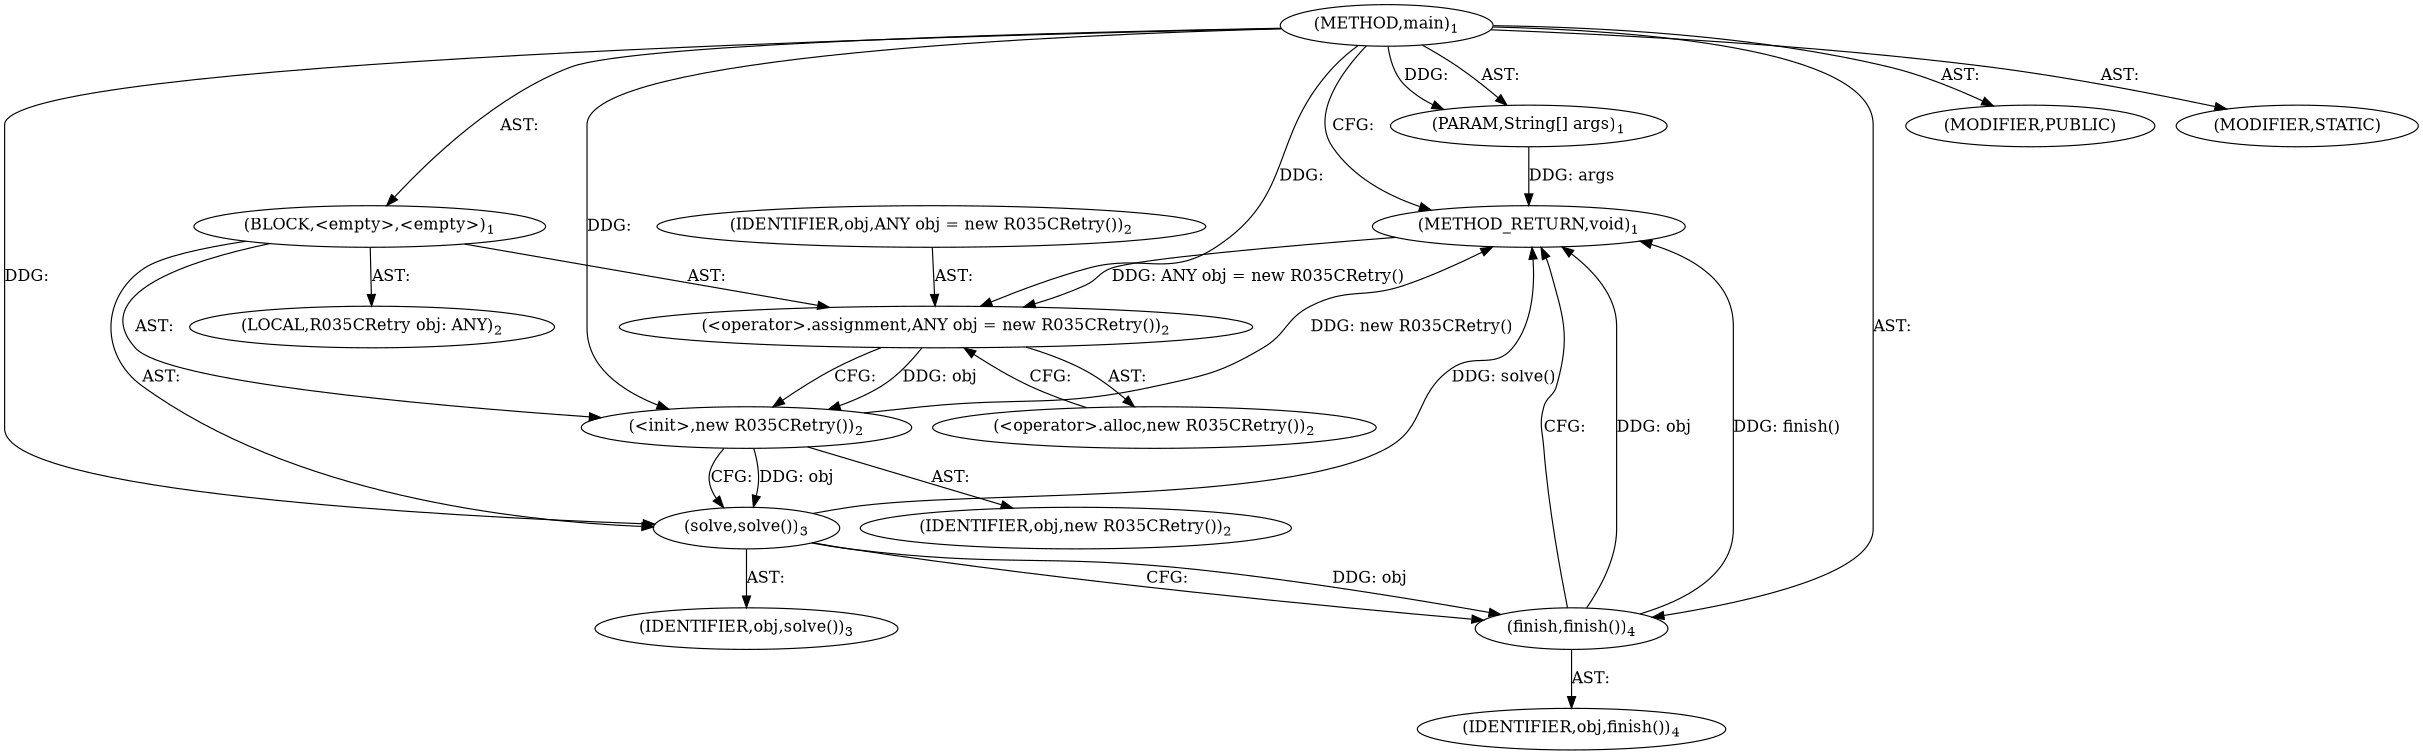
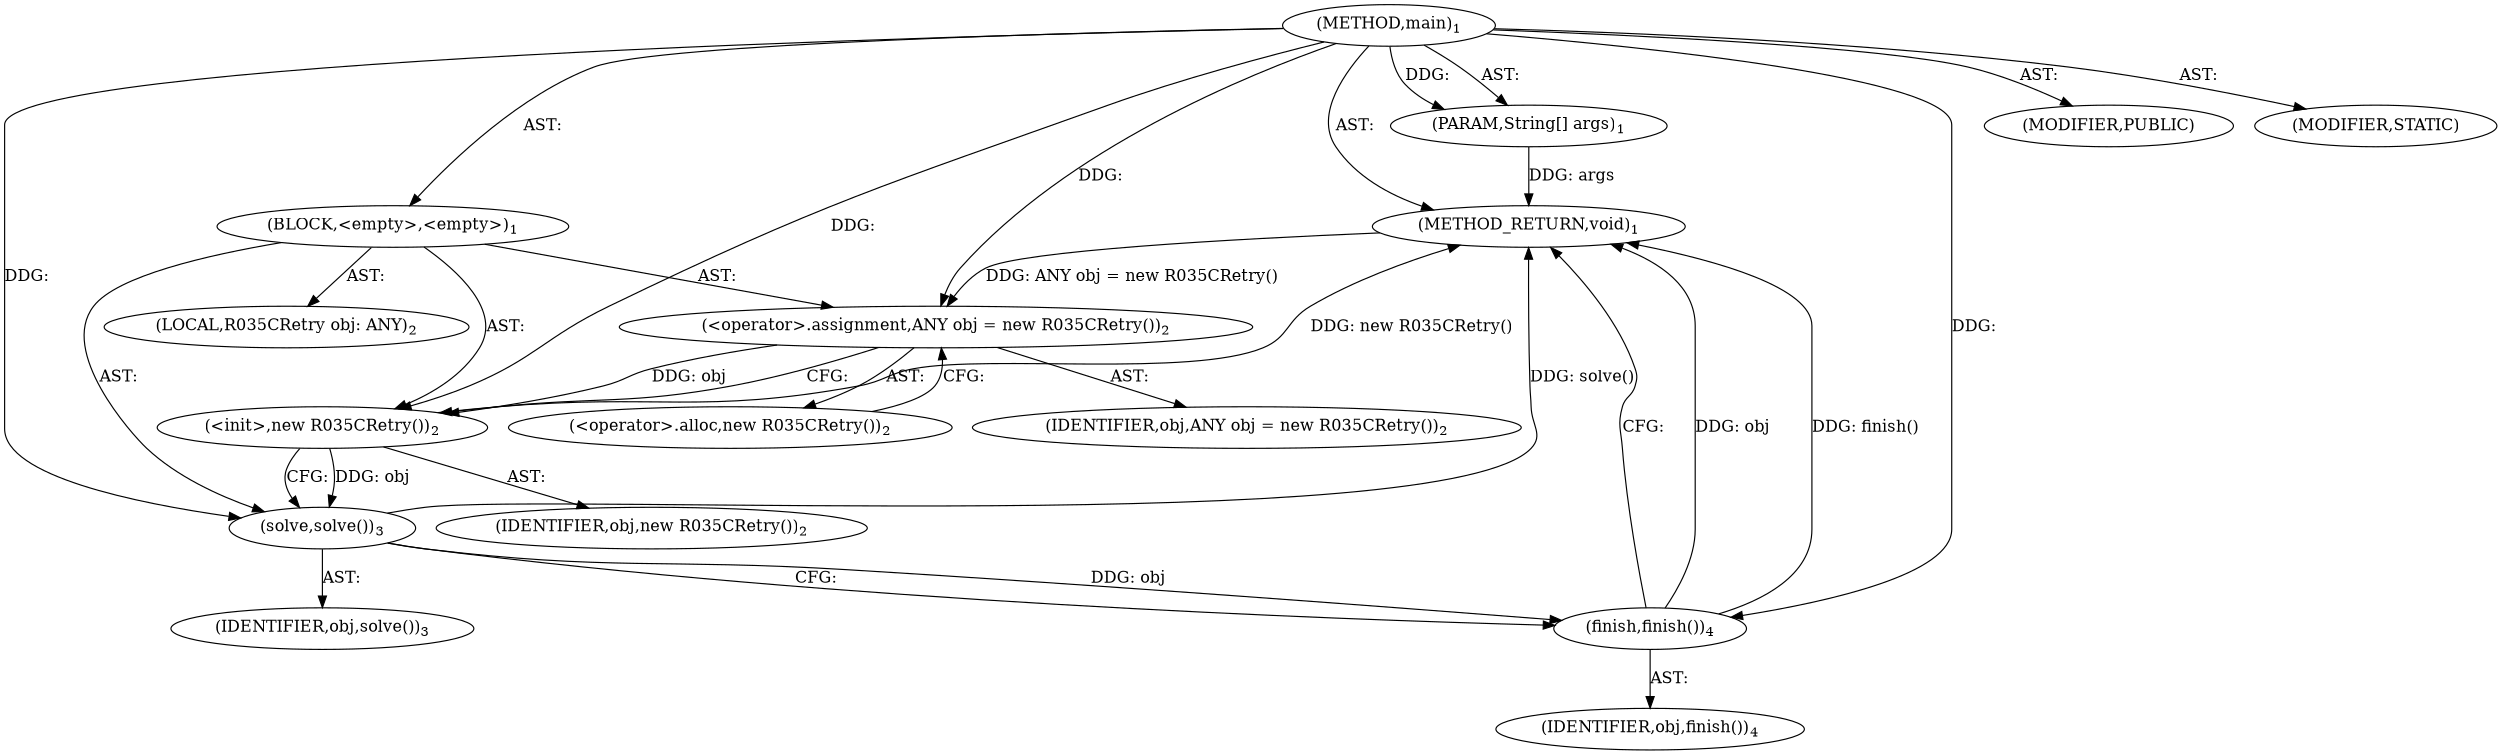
edge "(METHOD,main)" -> "(METHOD_RETURN,void)": label "CFG: " -> "AST: "
edge "(IDENTIFIER,obj,ANY obj = new R035CRetry())" -> "(<operator>.assignment,ANY obj = new R035CRetry())": reversed
edge "(METHOD,main)" -> "(finish,finish())": label "AST: " -> "DDG: "
